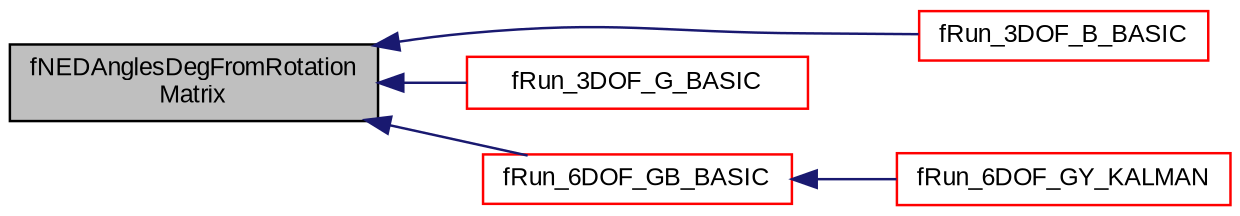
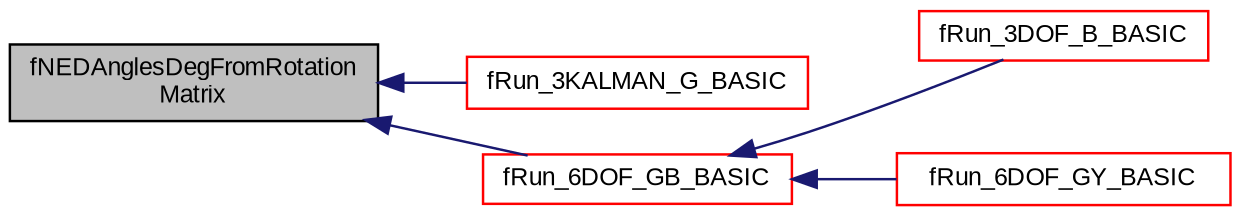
edge "fRun_3DOF_B_BASIC" -> "fNEDAnglesDegFromRotation Matrix": now "fRun_3DOF_B_BASIC" -> "fRun_6DOF_GB_BASIC"
node "fRun_3DOF_G_BASIC": label "fRun_3DOF_G_BASIC" -> "fRun_3KALMAN_G_BASIC"
node "fRun_6DOF_GY_KALMAN": label "fRun_6DOF_GY_KALMAN" -> "fRun_6DOF_GY_BASIC"
